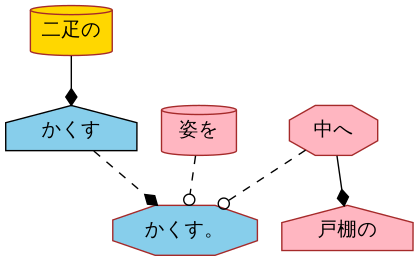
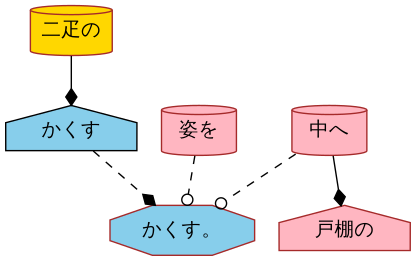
node "中へ": shape octagon -> cylinder
